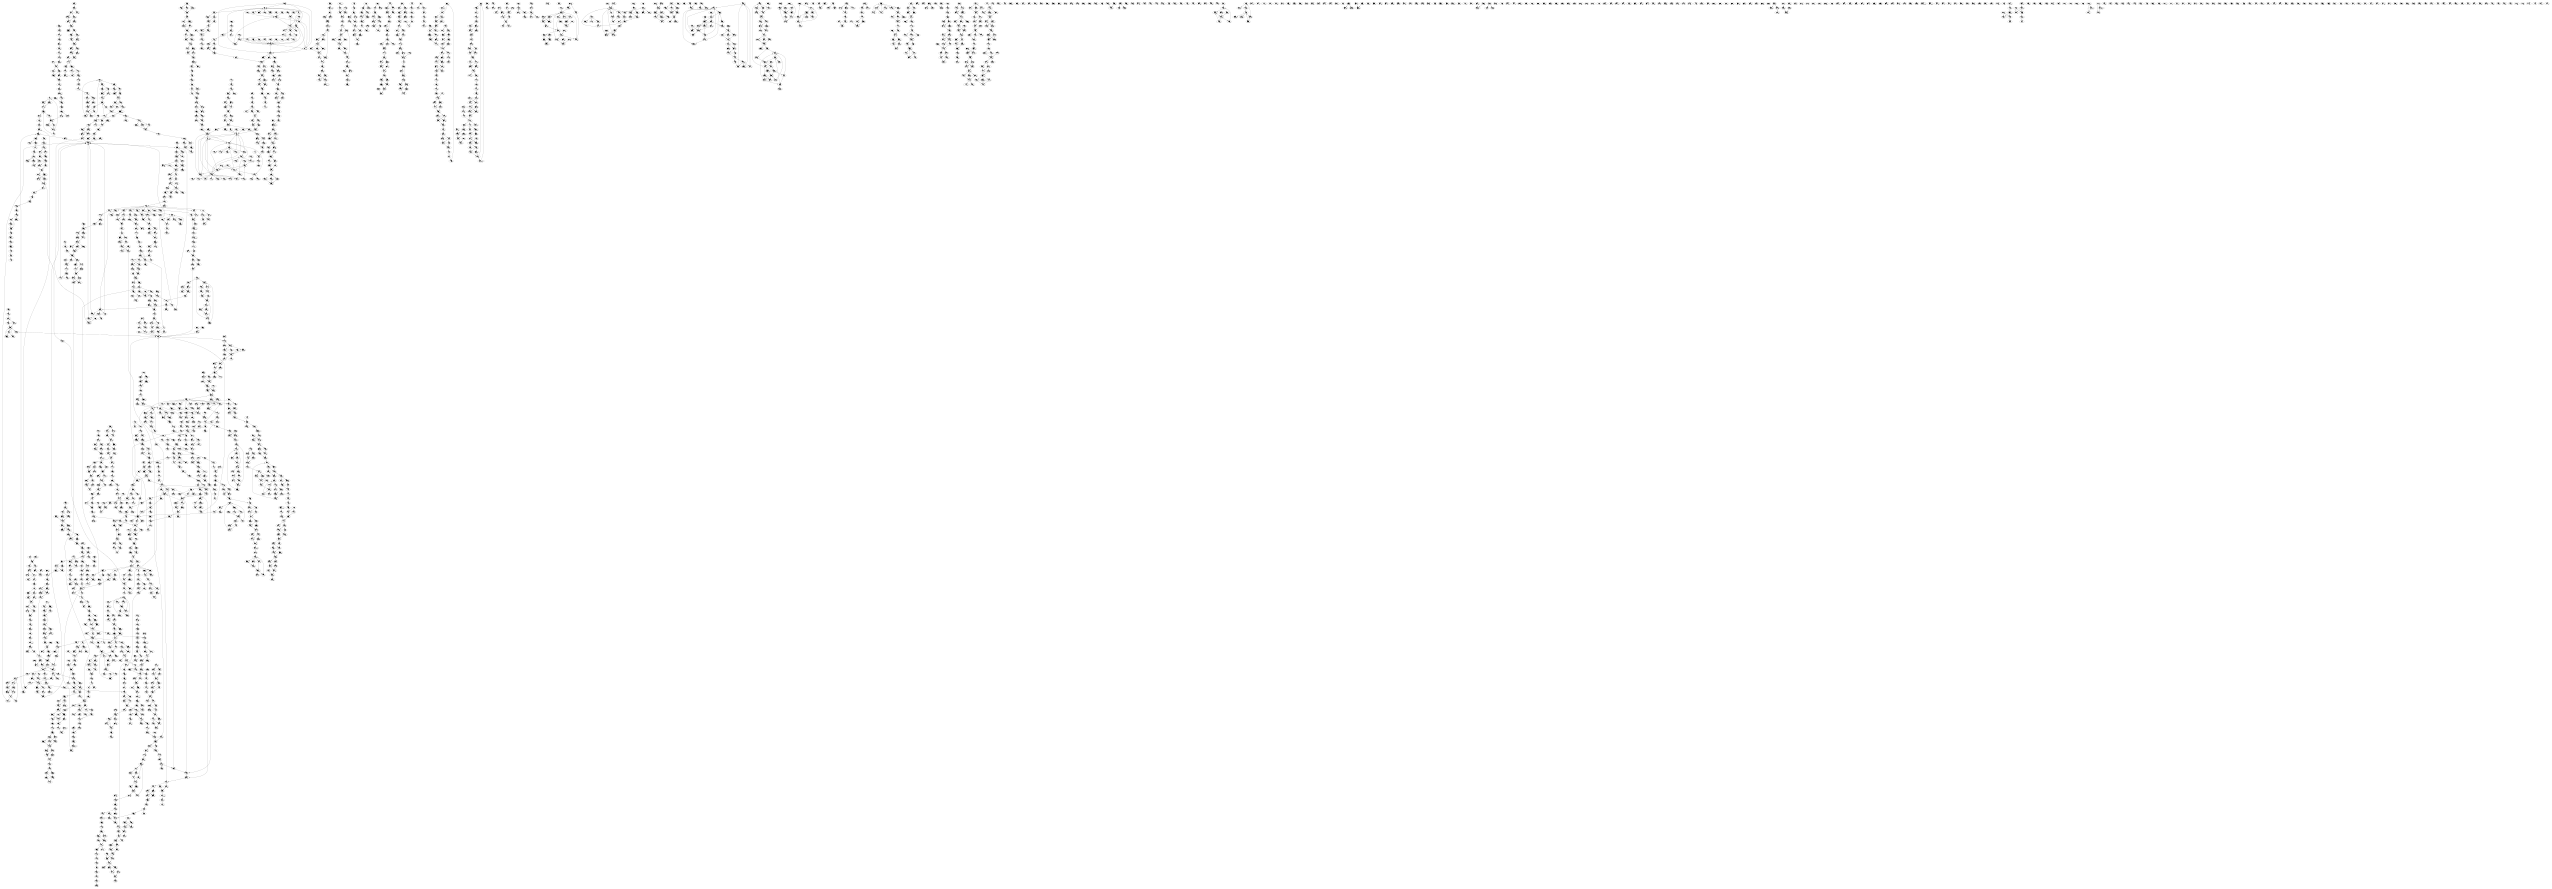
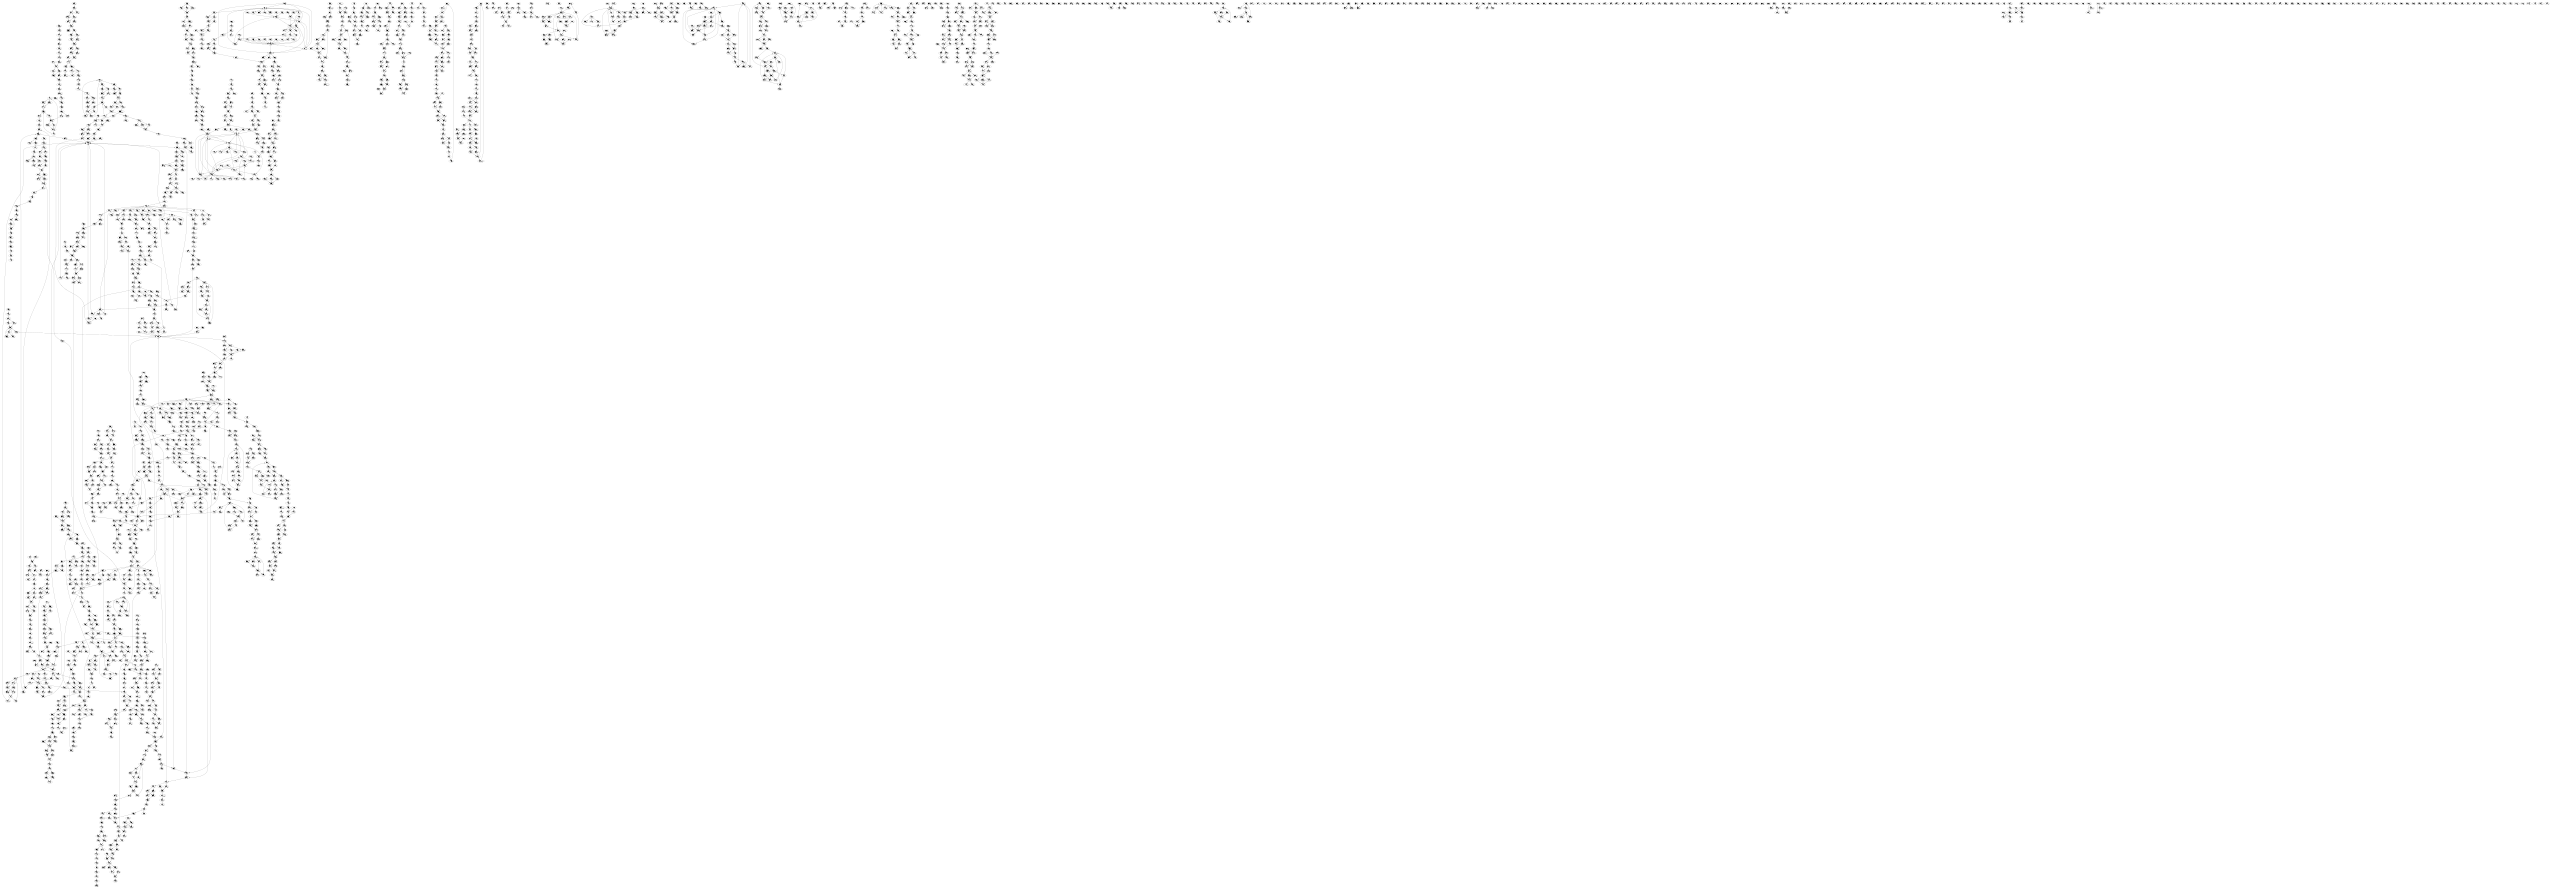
node "4428-": added
